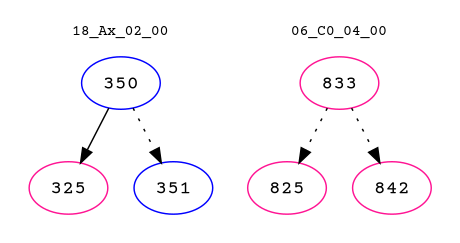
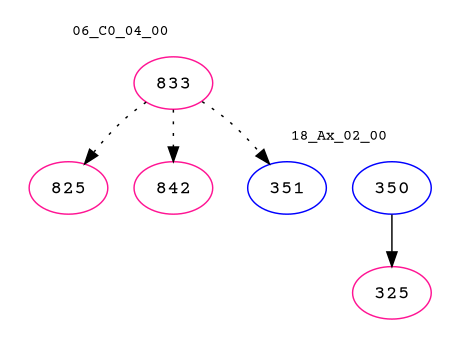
edge "350" -> "351": now "833" -> "351"
